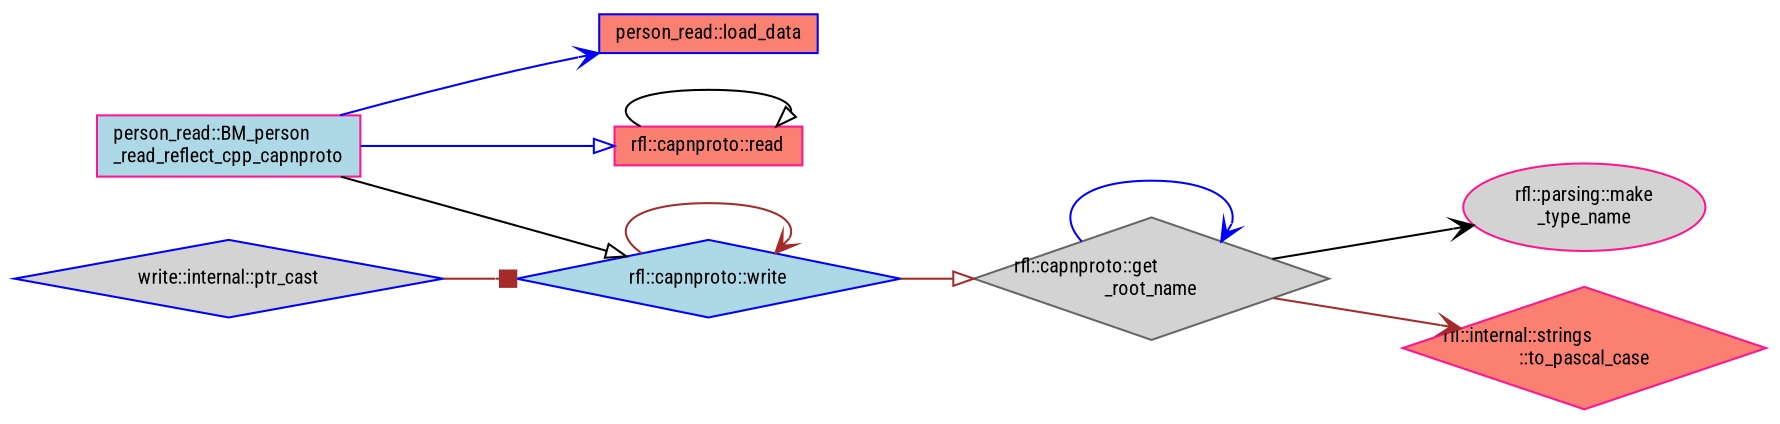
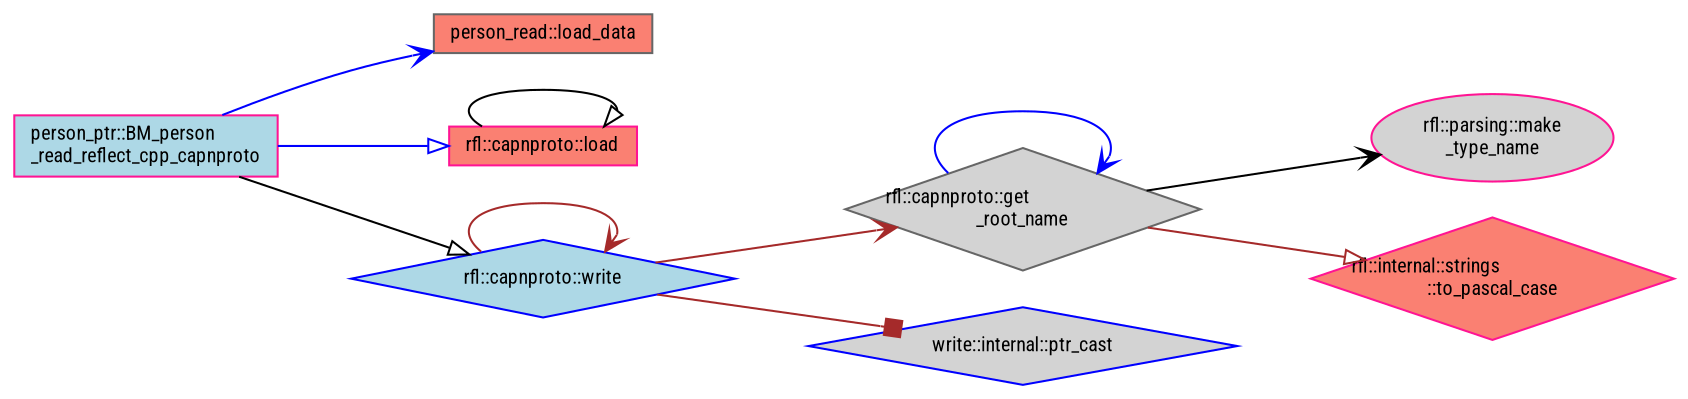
node "person_read::load_data": color blue -> gray40
node "person_read::BM_person _read_reflect_cpp_capnproto": label "person_read::BM_person _read_reflect_cpp_capnproto" -> "person_ptr::BM_person _read_reflect_cpp_capnproto"
node "rfl::capnproto::read": label "rfl::capnproto::read" -> "rfl::capnproto::load"
edge "write::internal::ptr_cast" -> "rfl::capnproto::write": reversed
edge "rfl::capnproto::write" -> "rfl::capnproto::get _root_name": arrowhead onormal -> vee
edge "rfl::capnproto::get _root_name" -> "rfl::internal::strings ::to_pascal_case": arrowhead vee -> onormal
